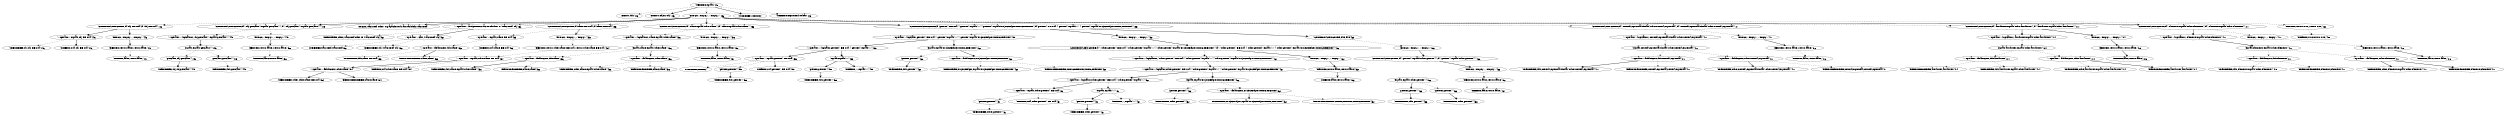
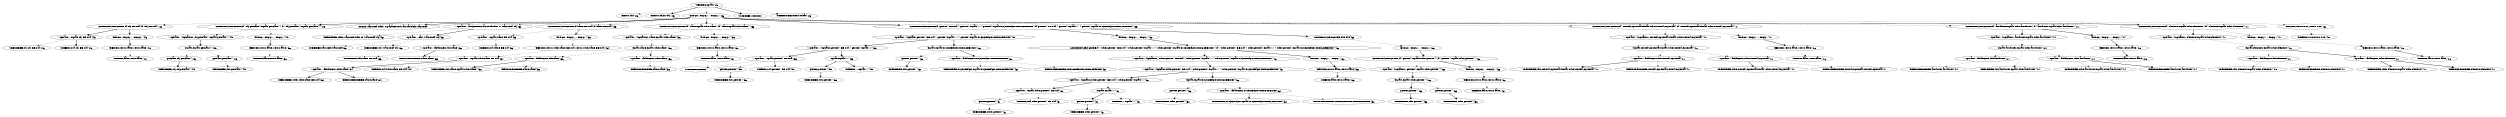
edge "(<operator>.logicalNot,!elements.equals(other.elements))" -> "(equals,elements.equals(other.elements))": style bold -> dashed
edge "(equals,elements.equals(other.elements))" -> "(<operator>.fieldAccess,other.elements)": style dashed -> bold
edge "(<operator>.fieldAccess,this.attributes)" -> "(IDENTIFIER,this,attributes.equals(other.attributes))": now "(equals,attributes.equals(other.attributes))" -> "(IDENTIFIER,this,attributes.equals(other.attributes))"
node "(IDENTIFIER,other,name.equals(other.name))": removed
node "(<operator>.logicalNot,!getURI().equals(other.getURI()))": added
